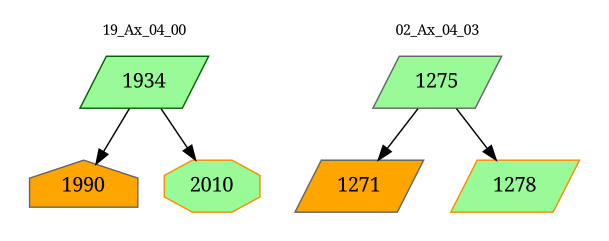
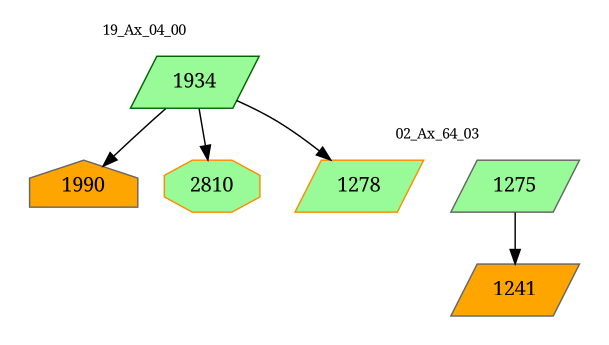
cluster "02_Ax_04_03": label "02_Ax_04_03" -> "02_Ax_64_03"
edge "1275" -> "1278": now "1934" -> "1278"
node "2010": label "2010" -> "2810"
node "1271": label "1271" -> "1241"
